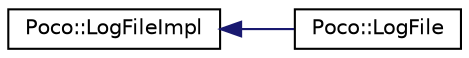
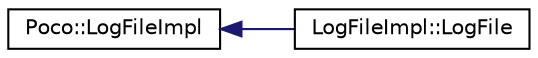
node "Poco::LogFile": label "Poco::LogFile" -> "LogFileImpl::LogFile"
